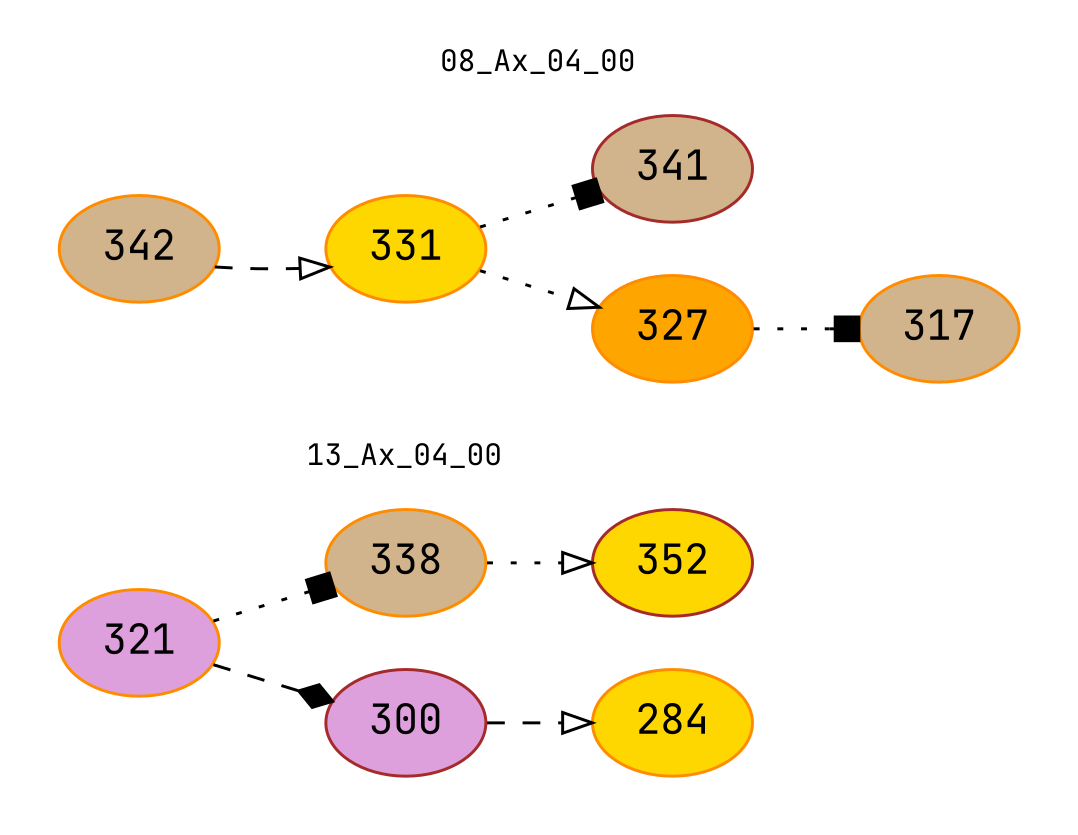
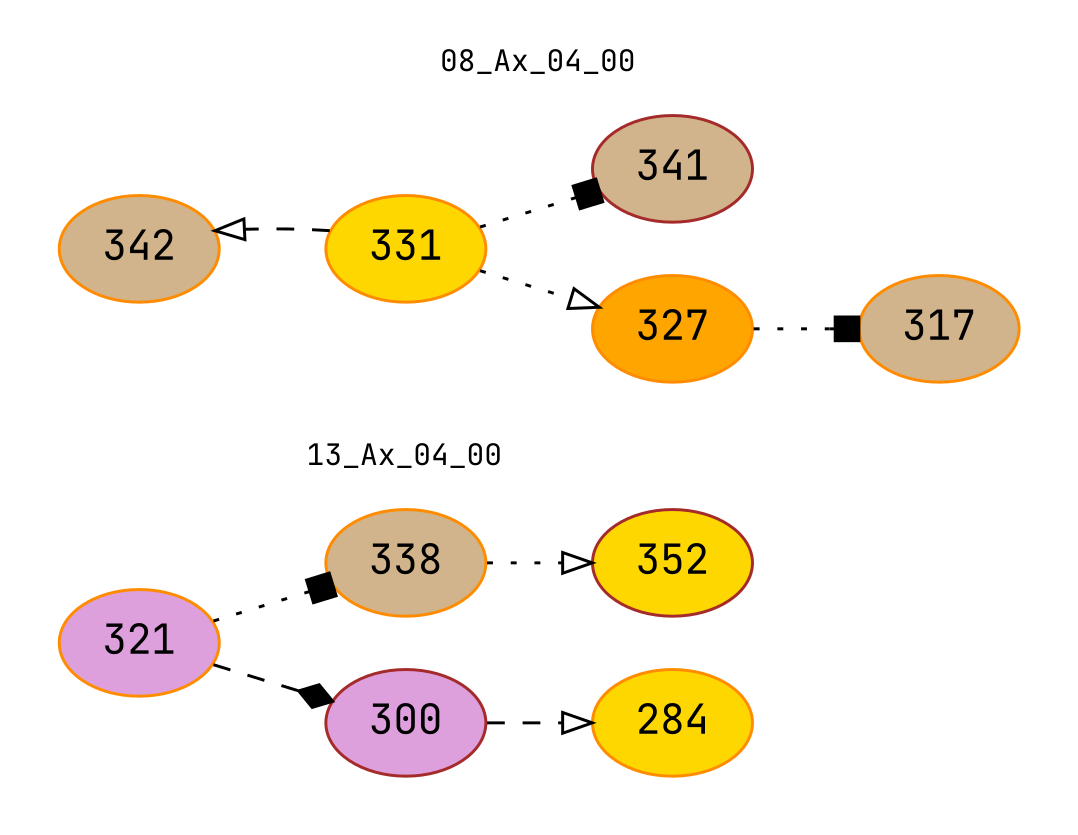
edge "342" -> "331": reversed
